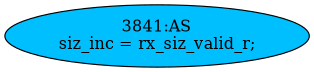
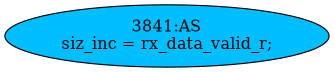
node "3841:AS siz_inc = rx_siz_valid_r;": label "3841:AS siz_inc = rx_siz_valid_r;" -> "3841:AS siz_inc = rx_data_valid_r;"
